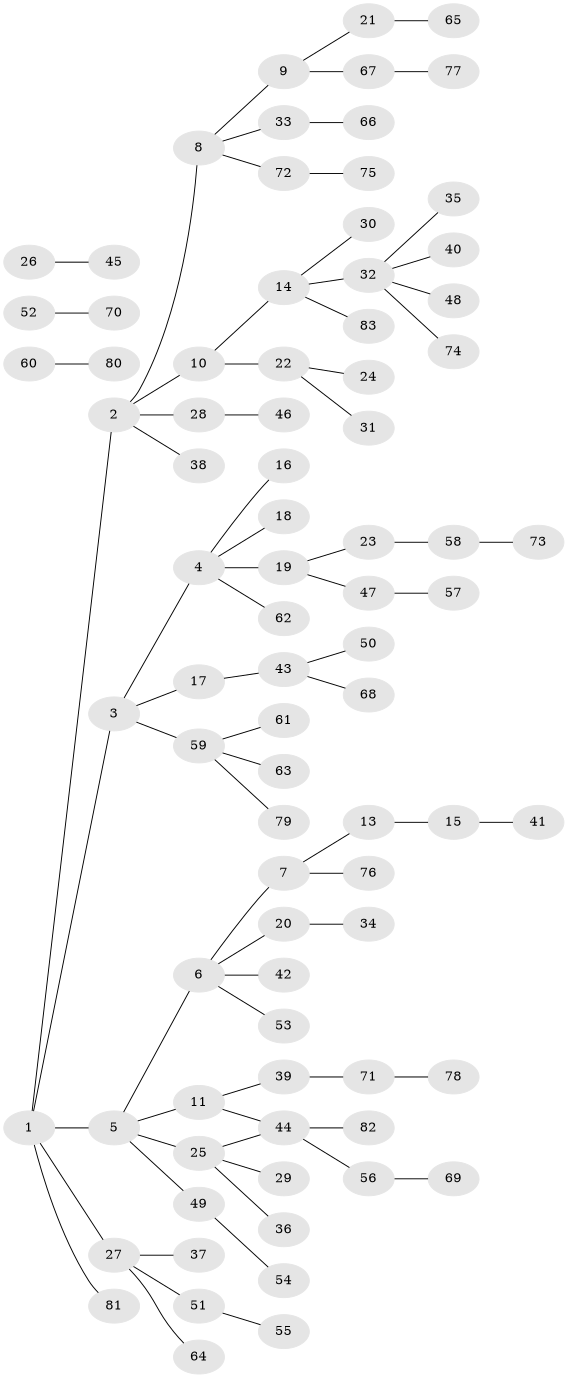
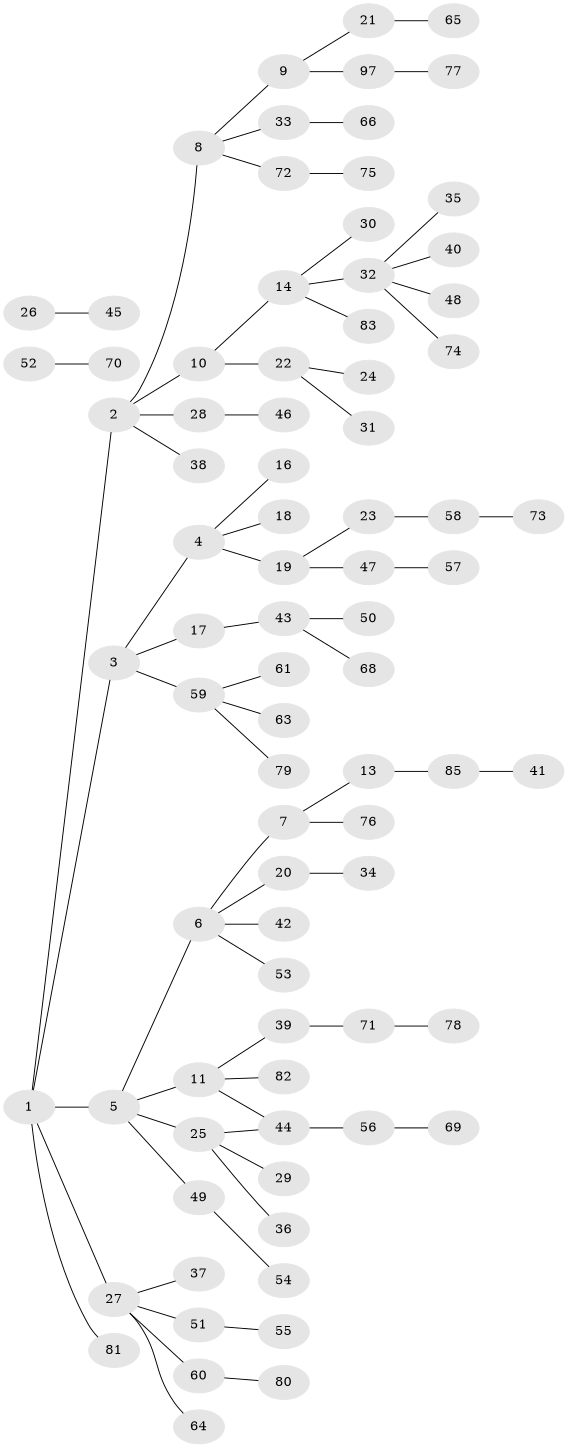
node "67": label "67" -> "97"
node "62": removed
node "15": label "15" -> "85"
edge "44" -- "82": now "11" -- "82"
edge "27" -- "60": added
